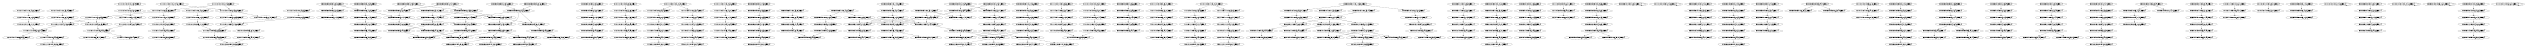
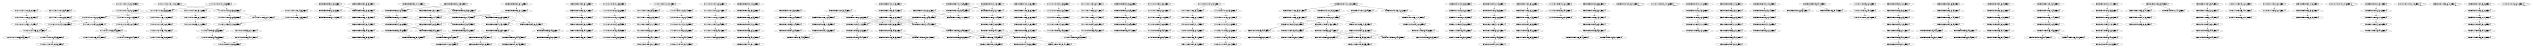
node "00000000000000_1-15:18-LEN:14": removed
node "00000101100001_6-19:11-LEN:14": removed
node "00000011000001_7-20:17-LEN:14": removed
